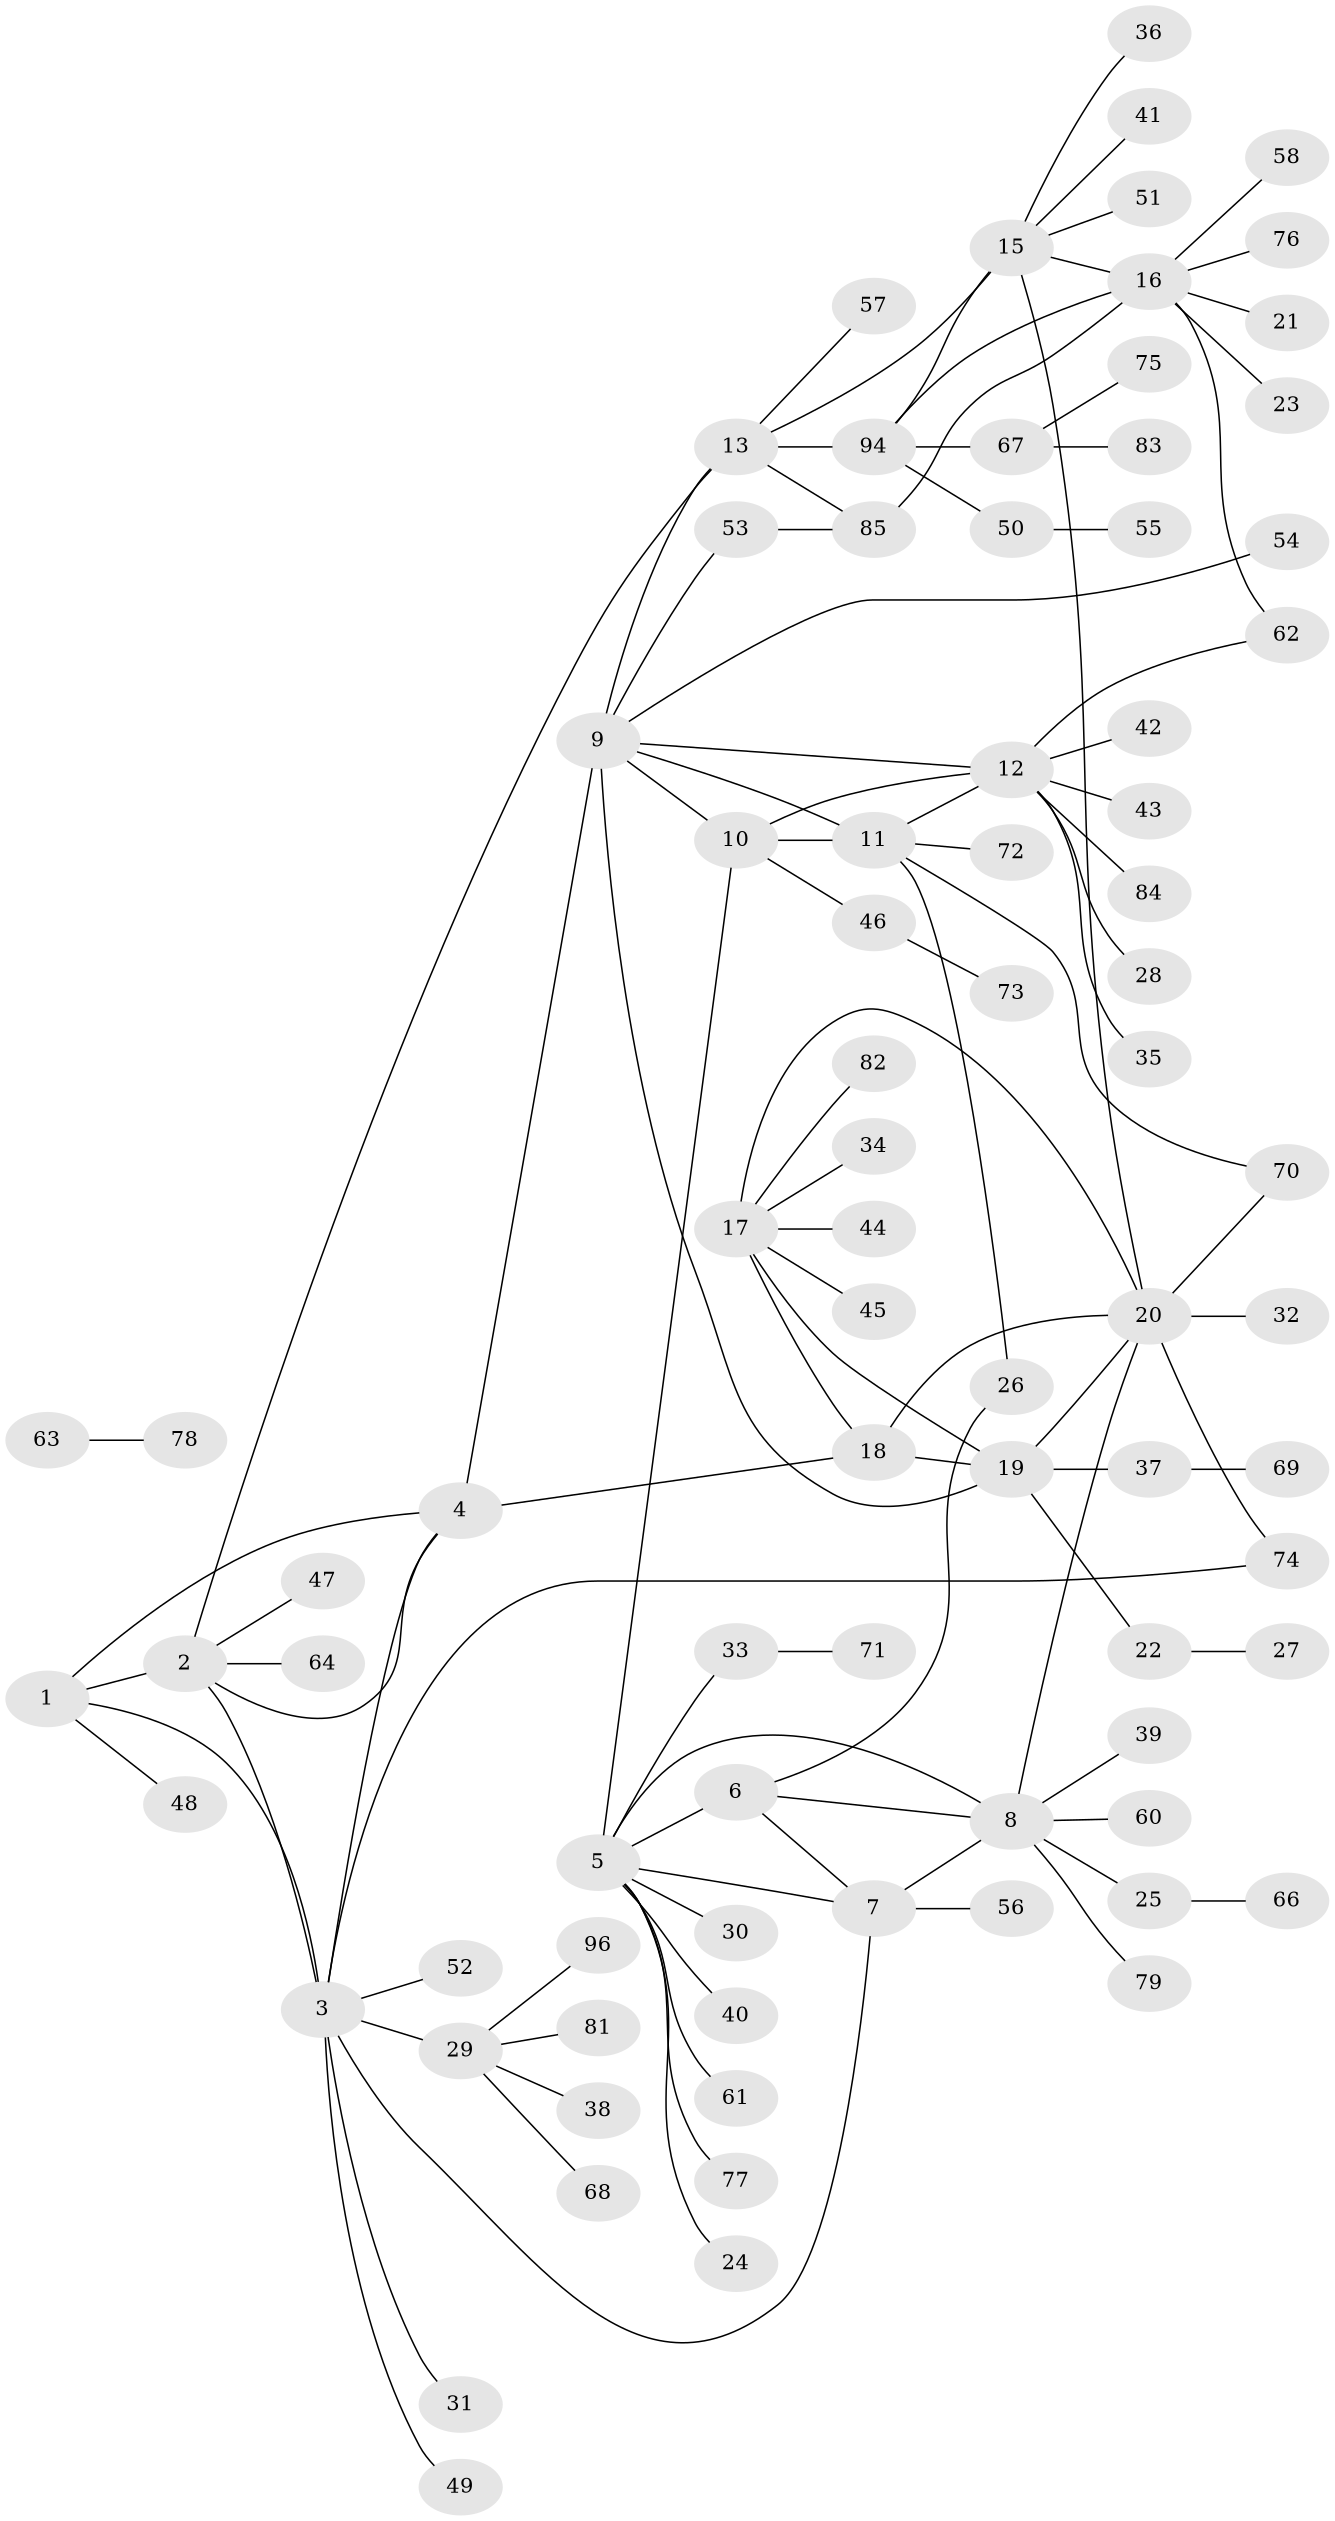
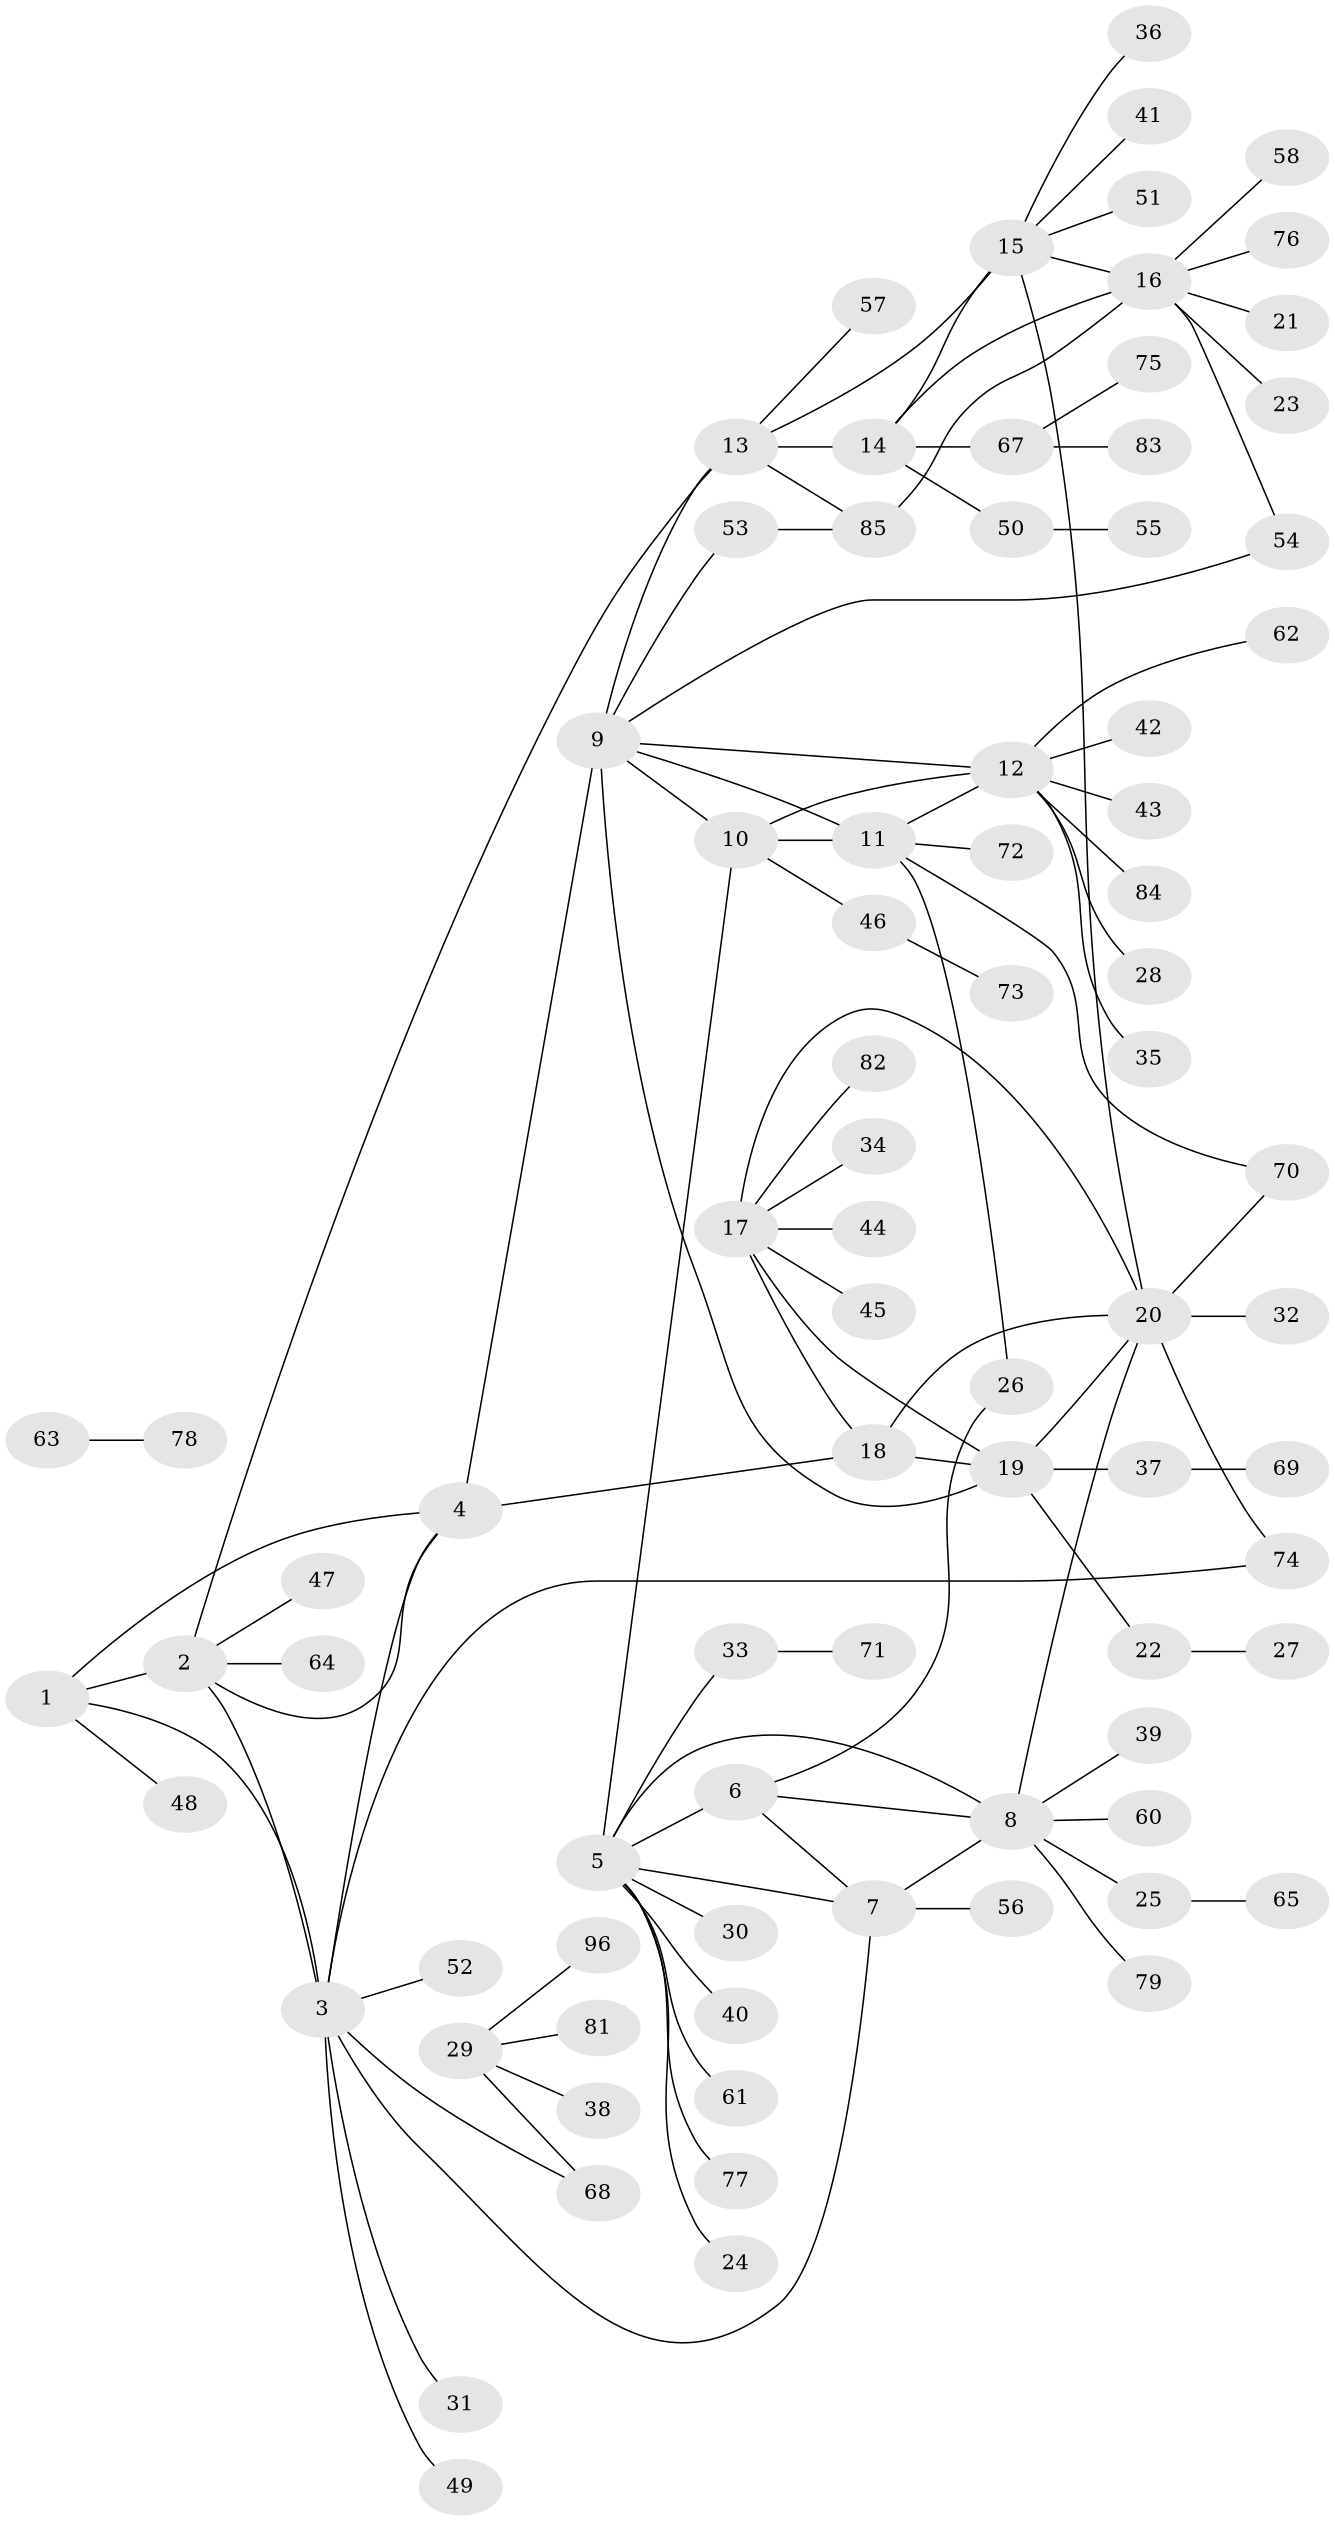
node "94": label "94" -> "14"
edge "16" -- "62": now "16" -- "54"
node "66": label "66" -> "65"
edge "3" -- "29": now "3" -- "68"
